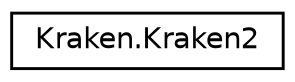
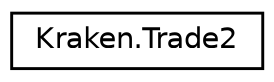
node "Kraken.Kraken2": label "Kraken.Kraken2" -> "Kraken.Trade2"
